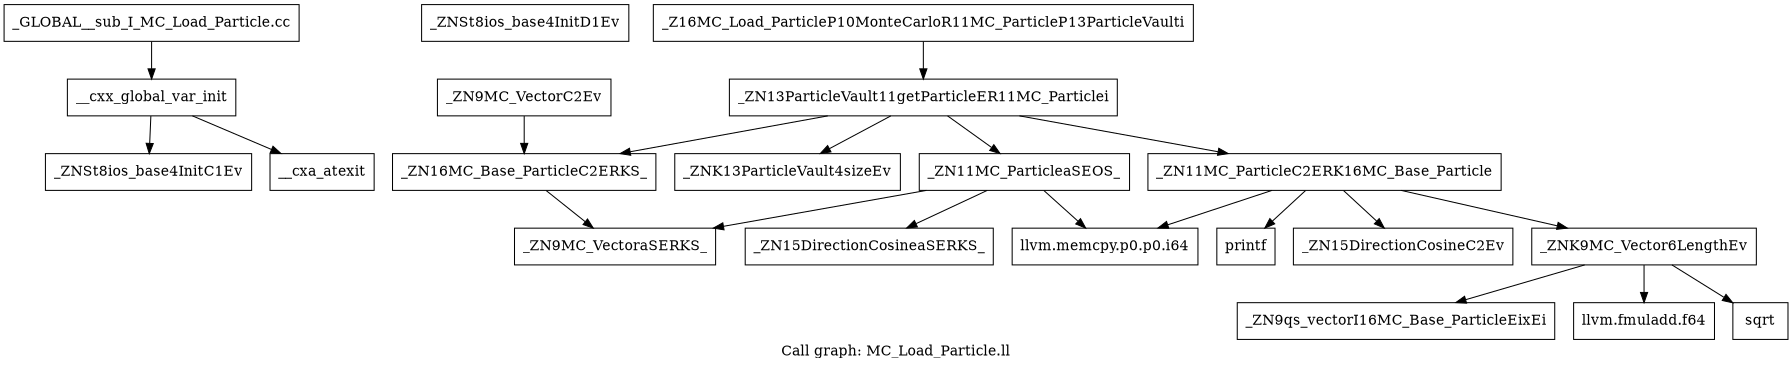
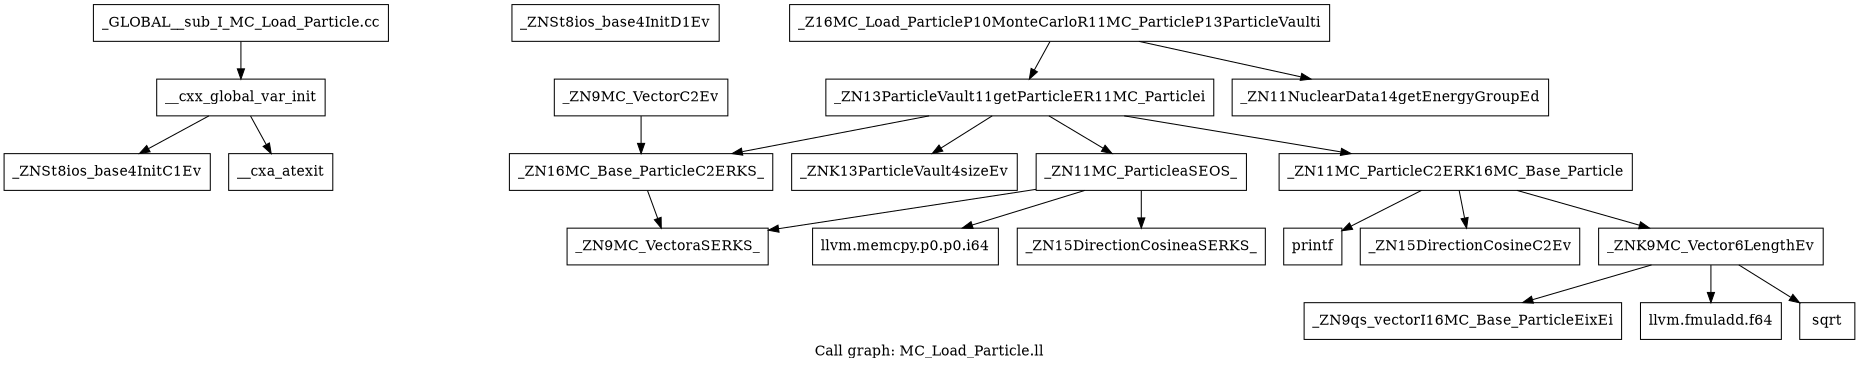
node "_ZN11NuclearData14getEnergyGroupEd": added
edge "_ZN11MC_ParticleC2ERK16MC_Base_Particle" -> "llvm.memcpy.p0.p0.i64": removed
